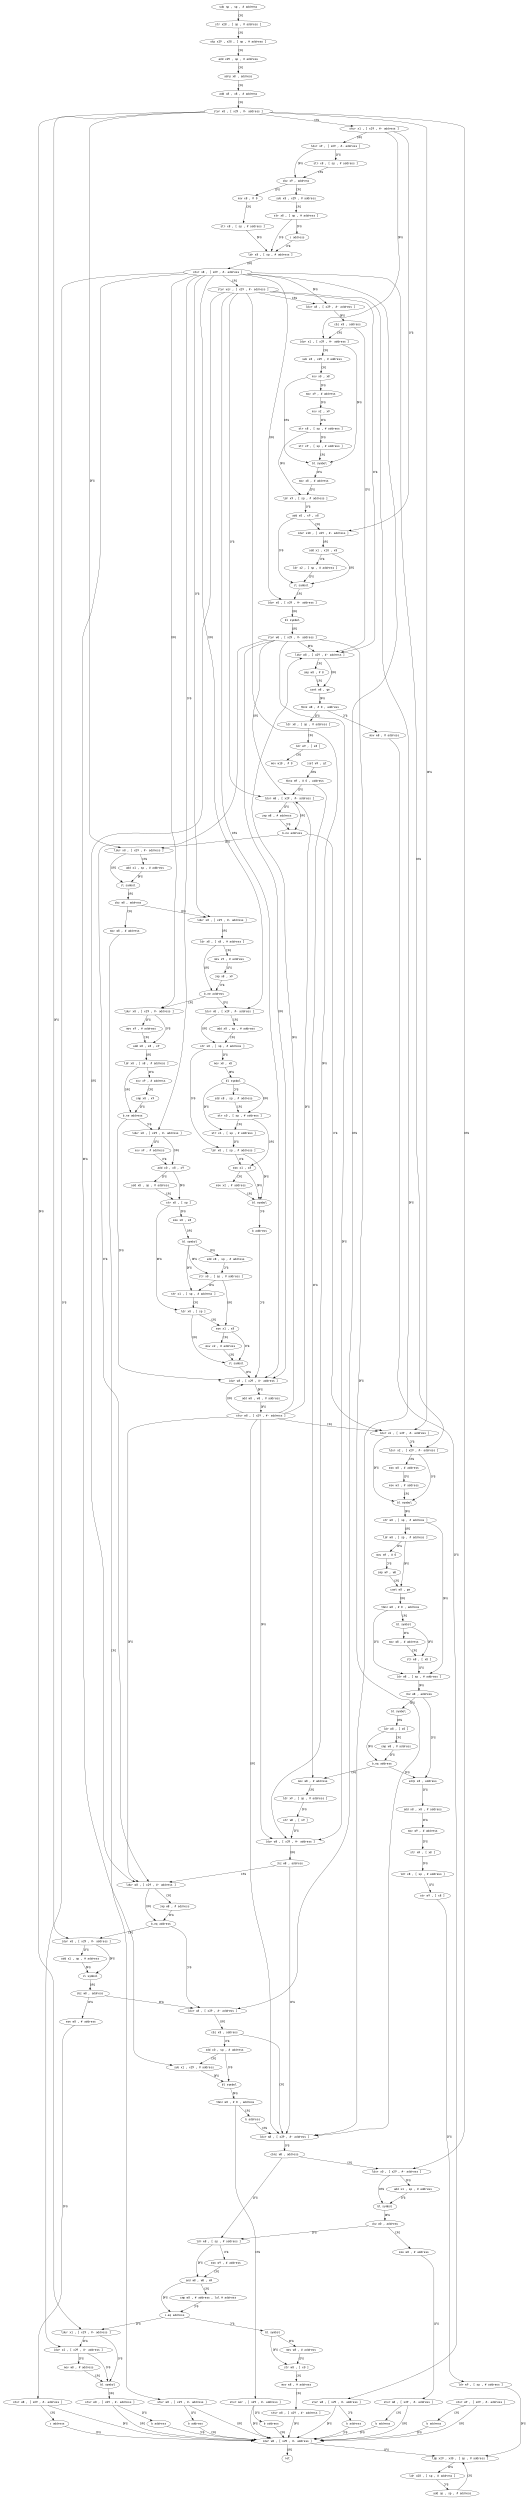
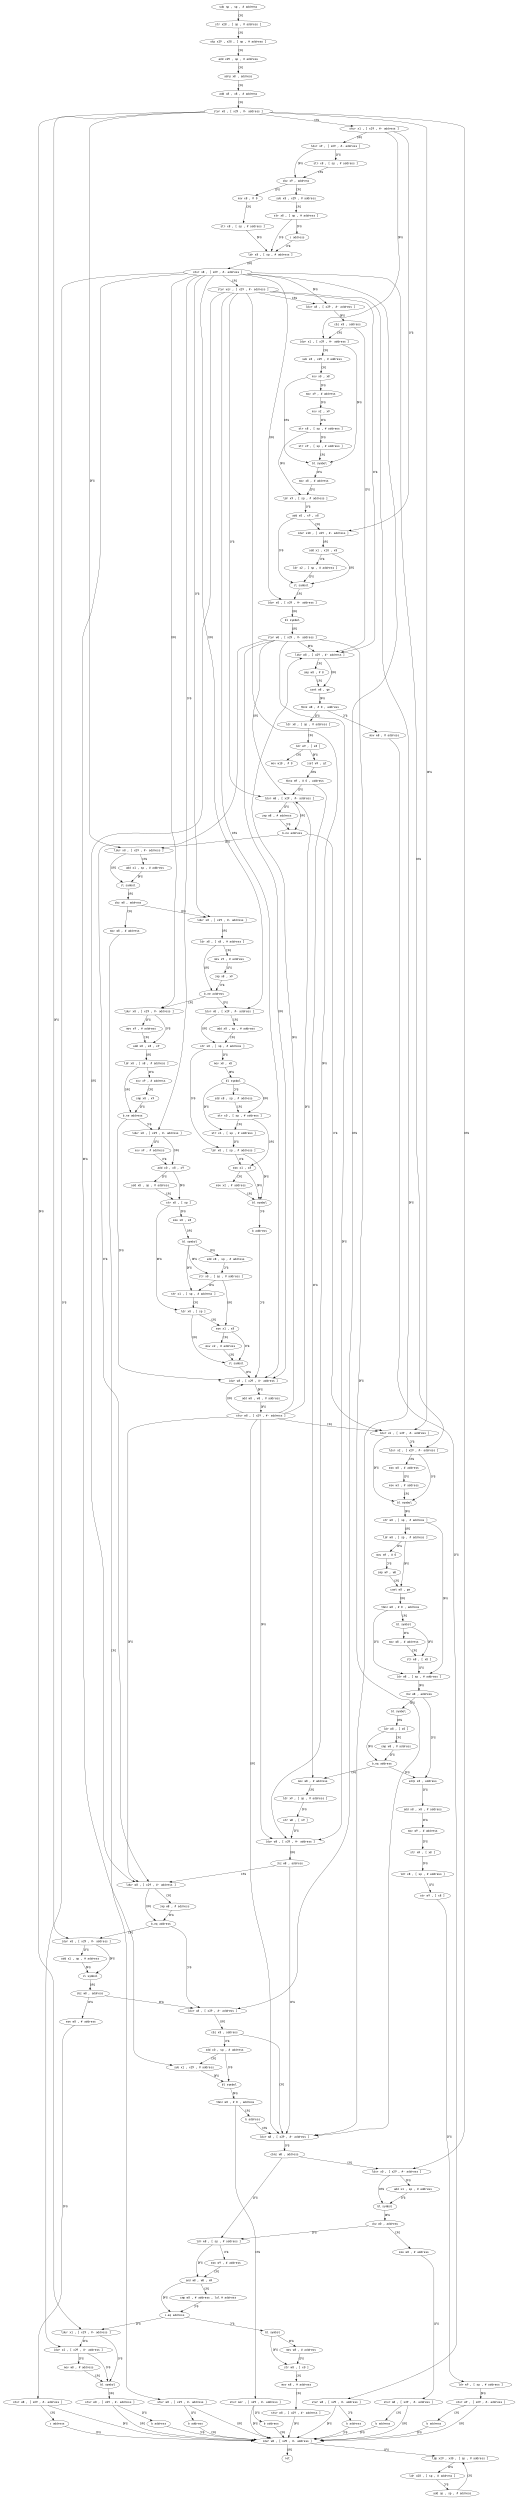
edge "ldr w9 , [ x8 ]" -> "cset w9 , gt": added, label "DFG"
edge "ldr w9 , [ sp , # address ]" -> "ldp x29 , x30 , [ sp , # address ]": now "ldr w9 , [ sp , # address ]" -> "stur w9 , [ x29 , #- address ]"
